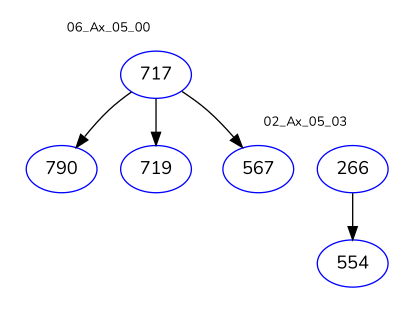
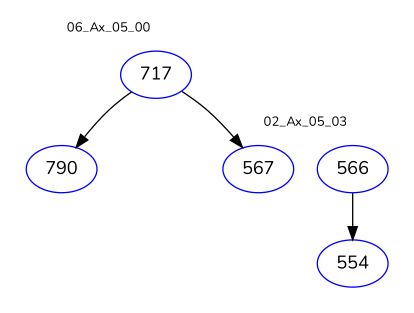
node "719": removed
node "266": label "266" -> "566"
